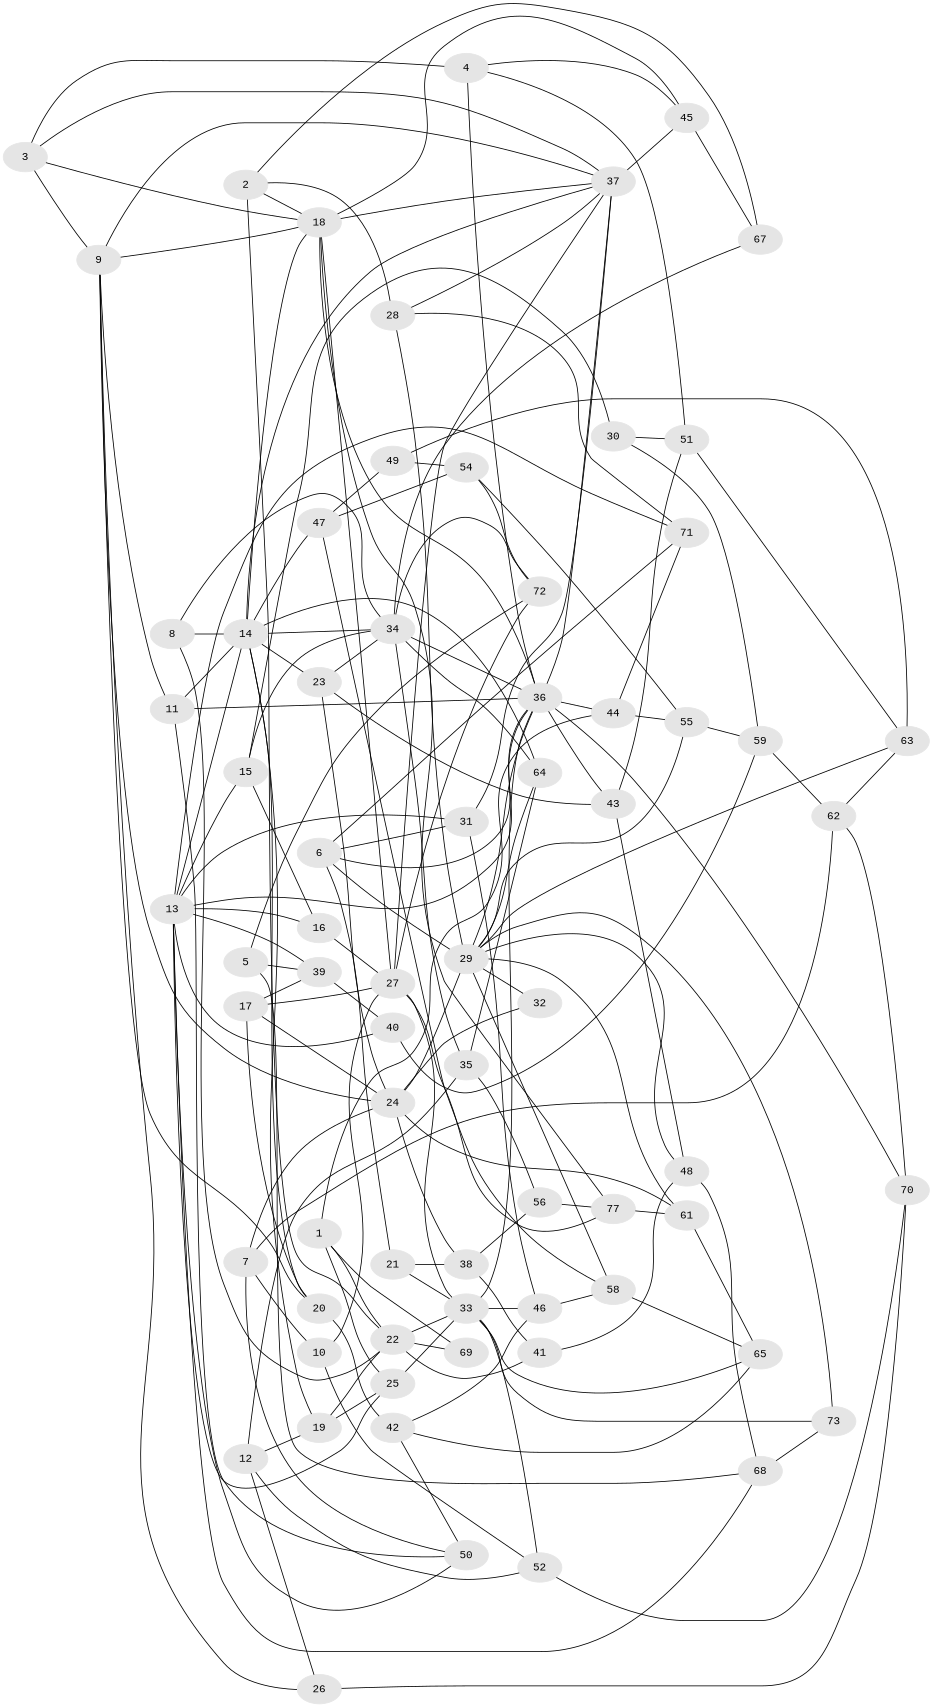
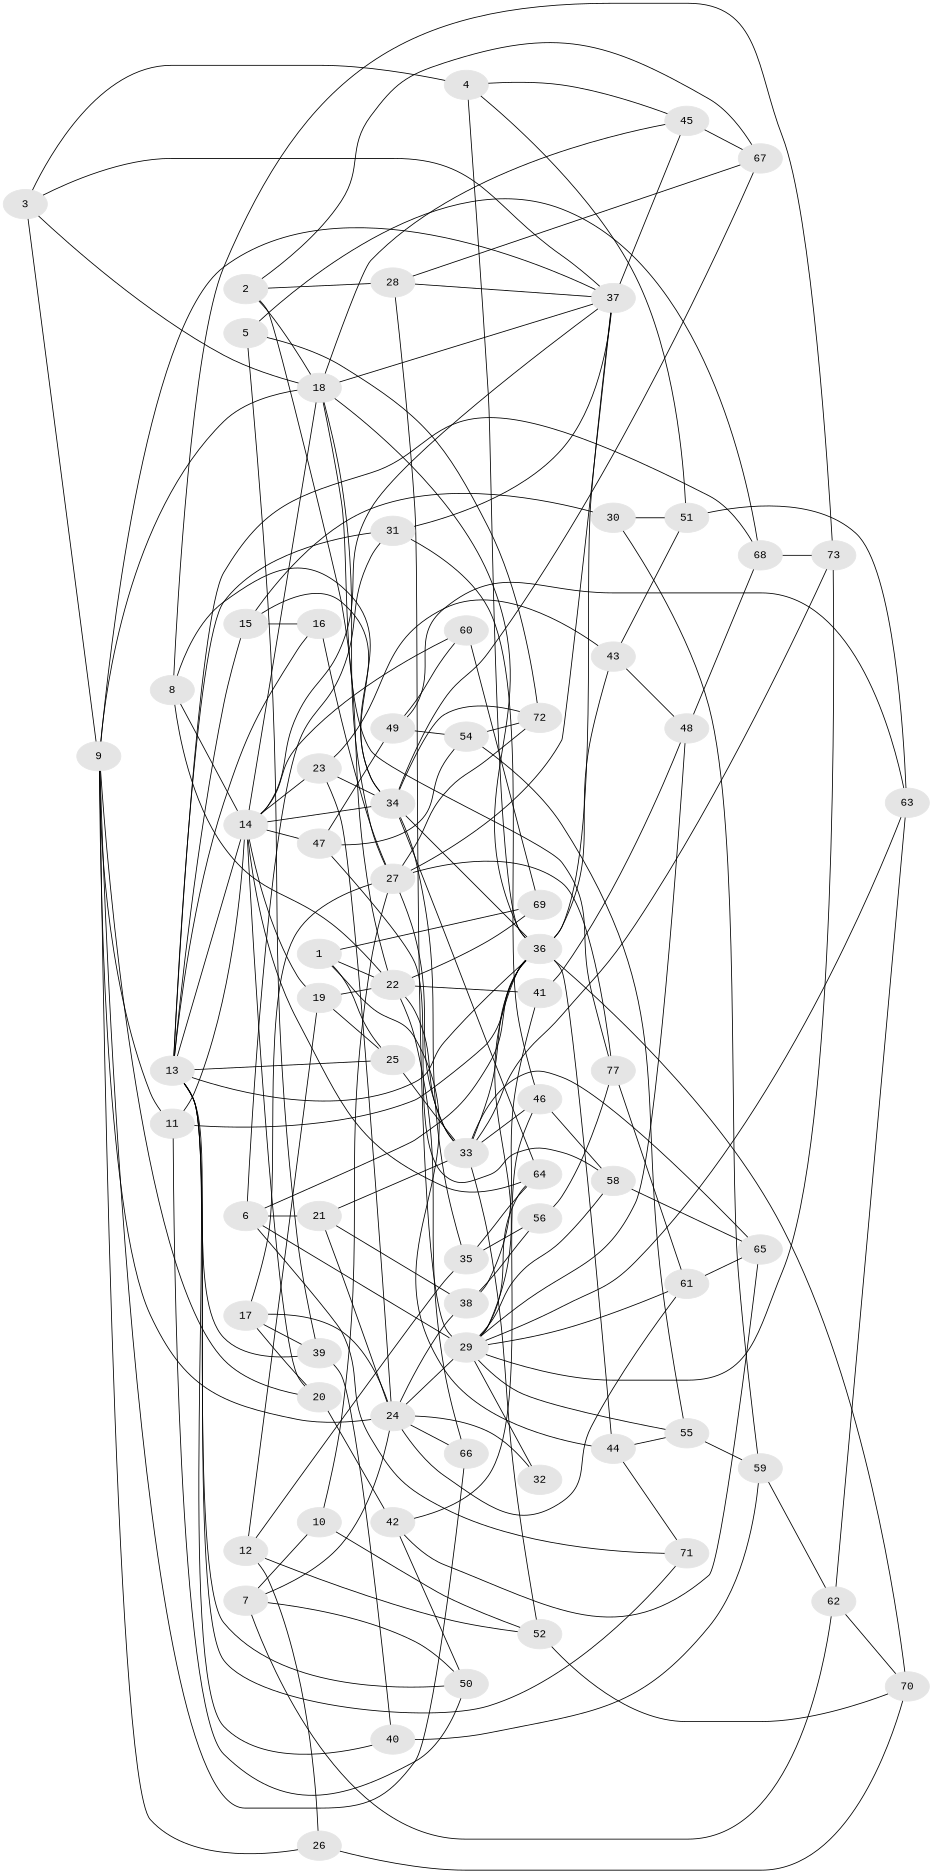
edge "73" -- "8": added
edge "28" -- "71": now "28" -- "67"
node "60": added
edge "21" -- "24": added
node "66": added
